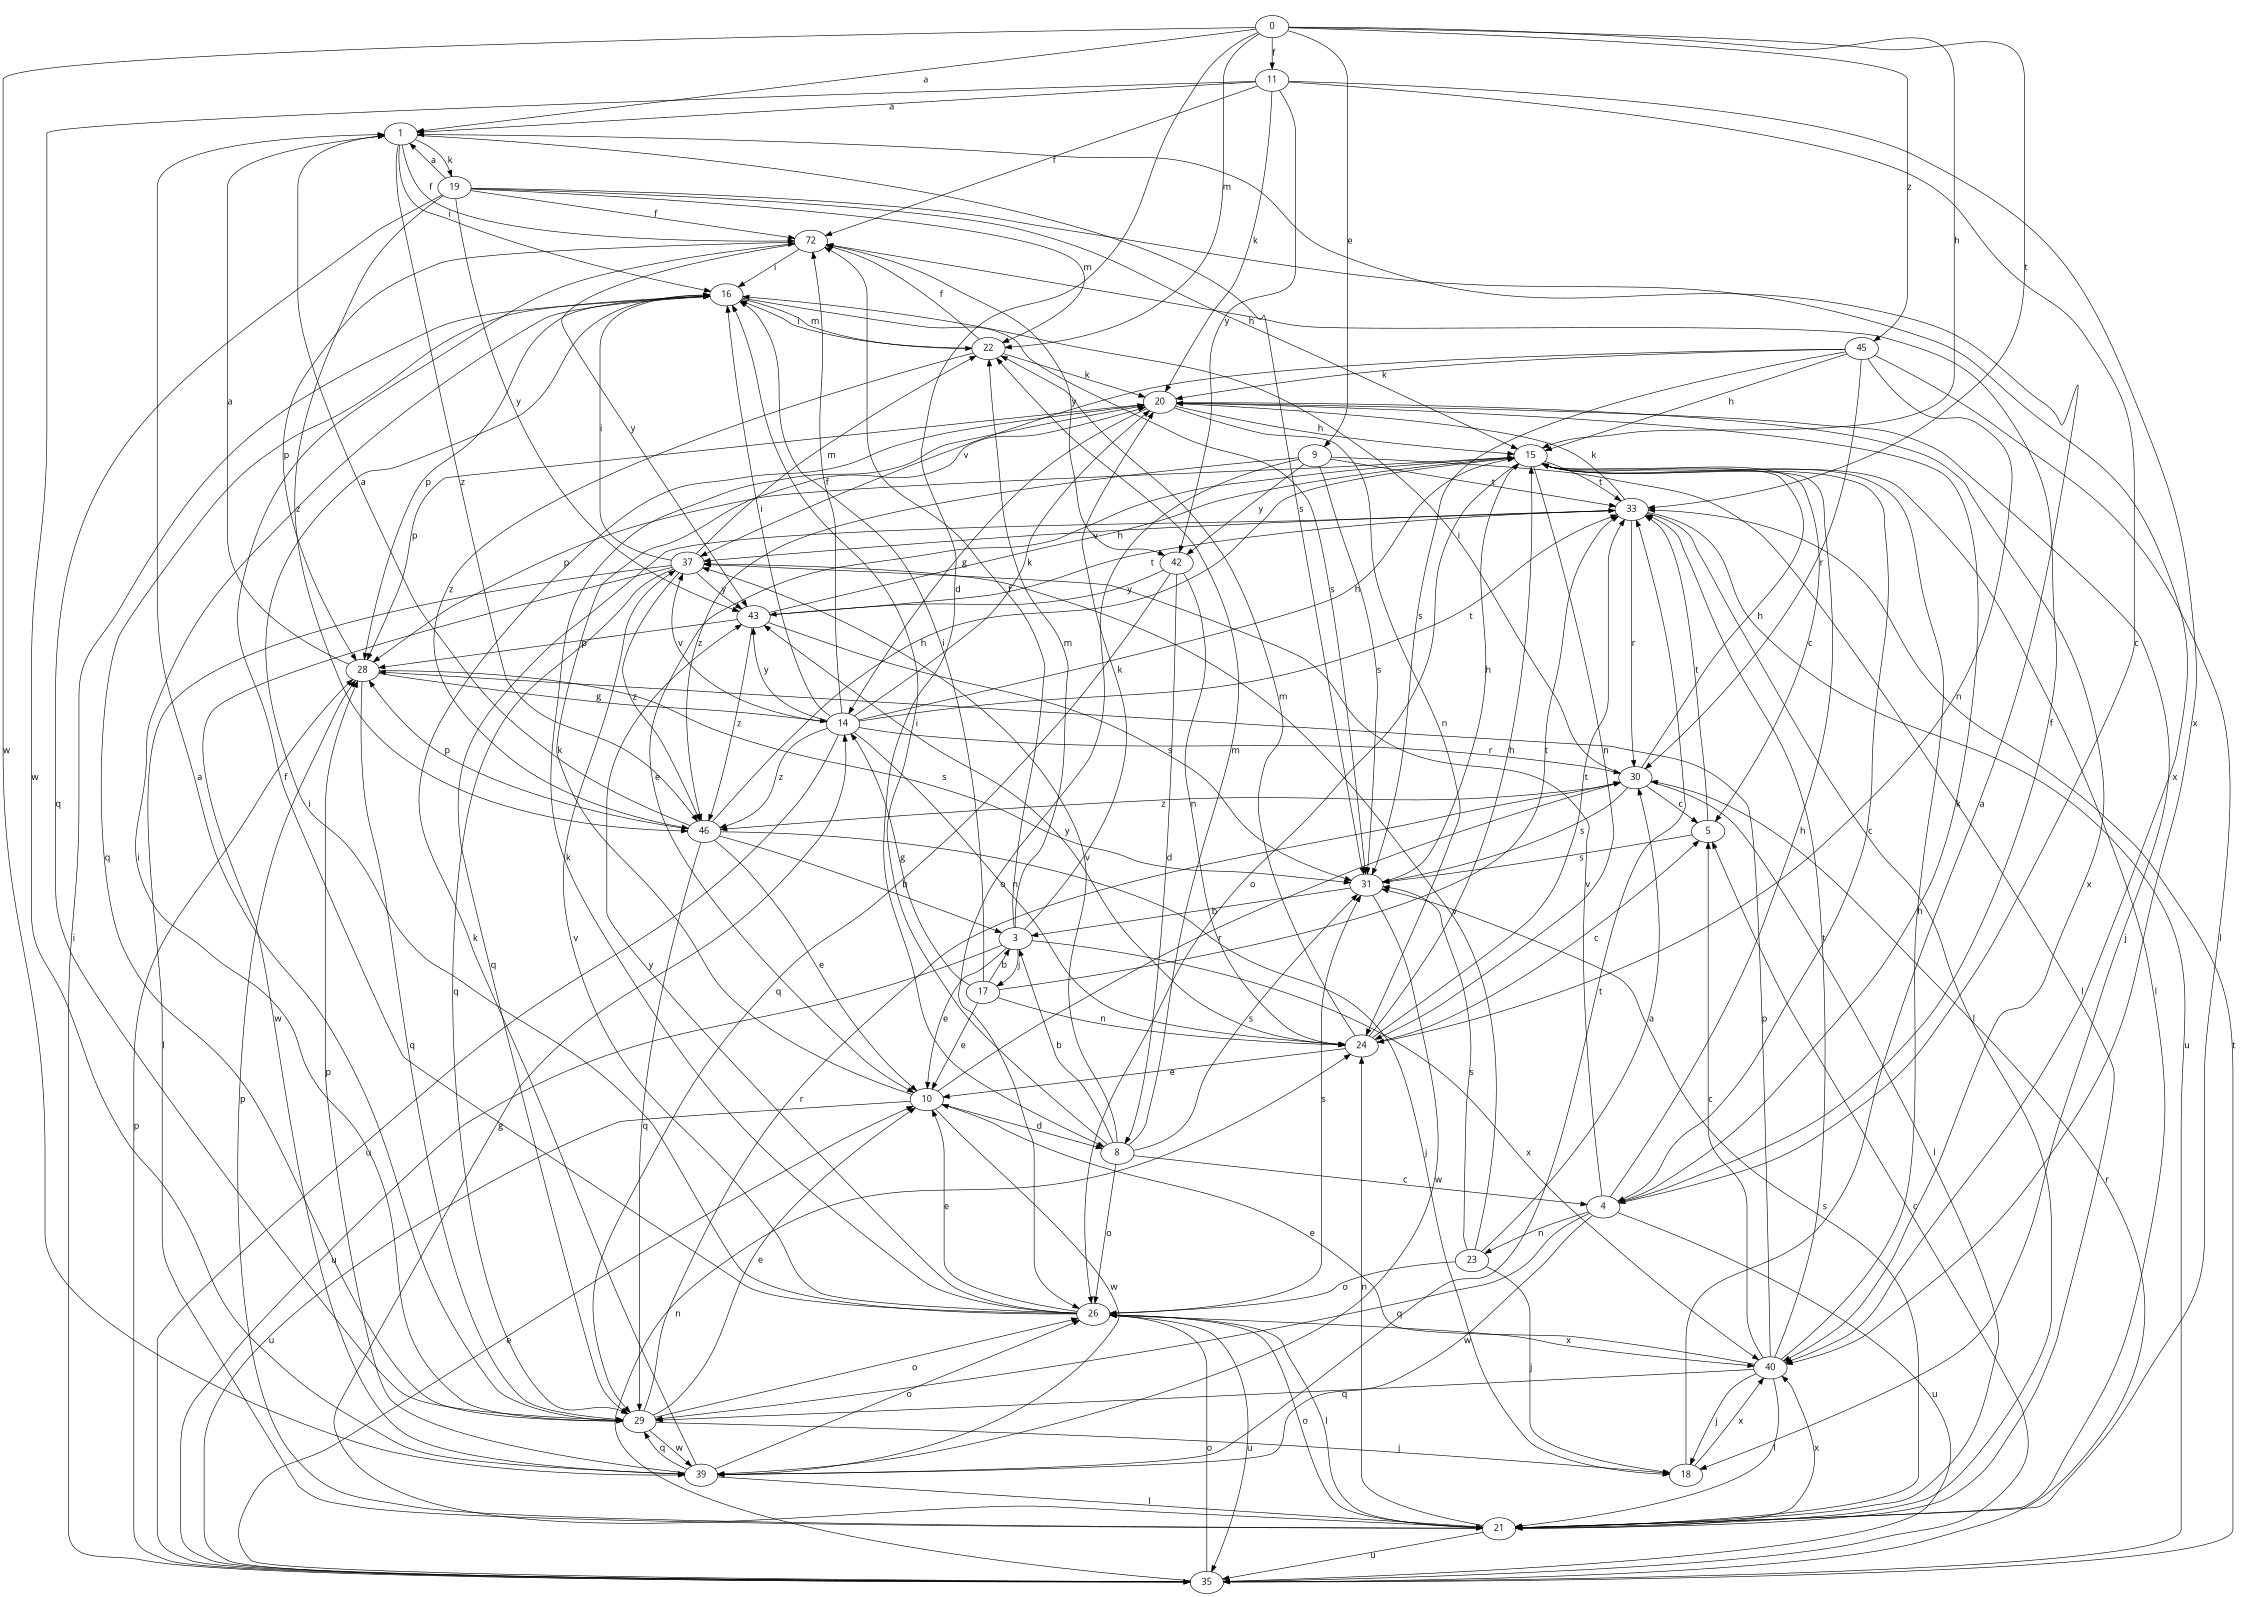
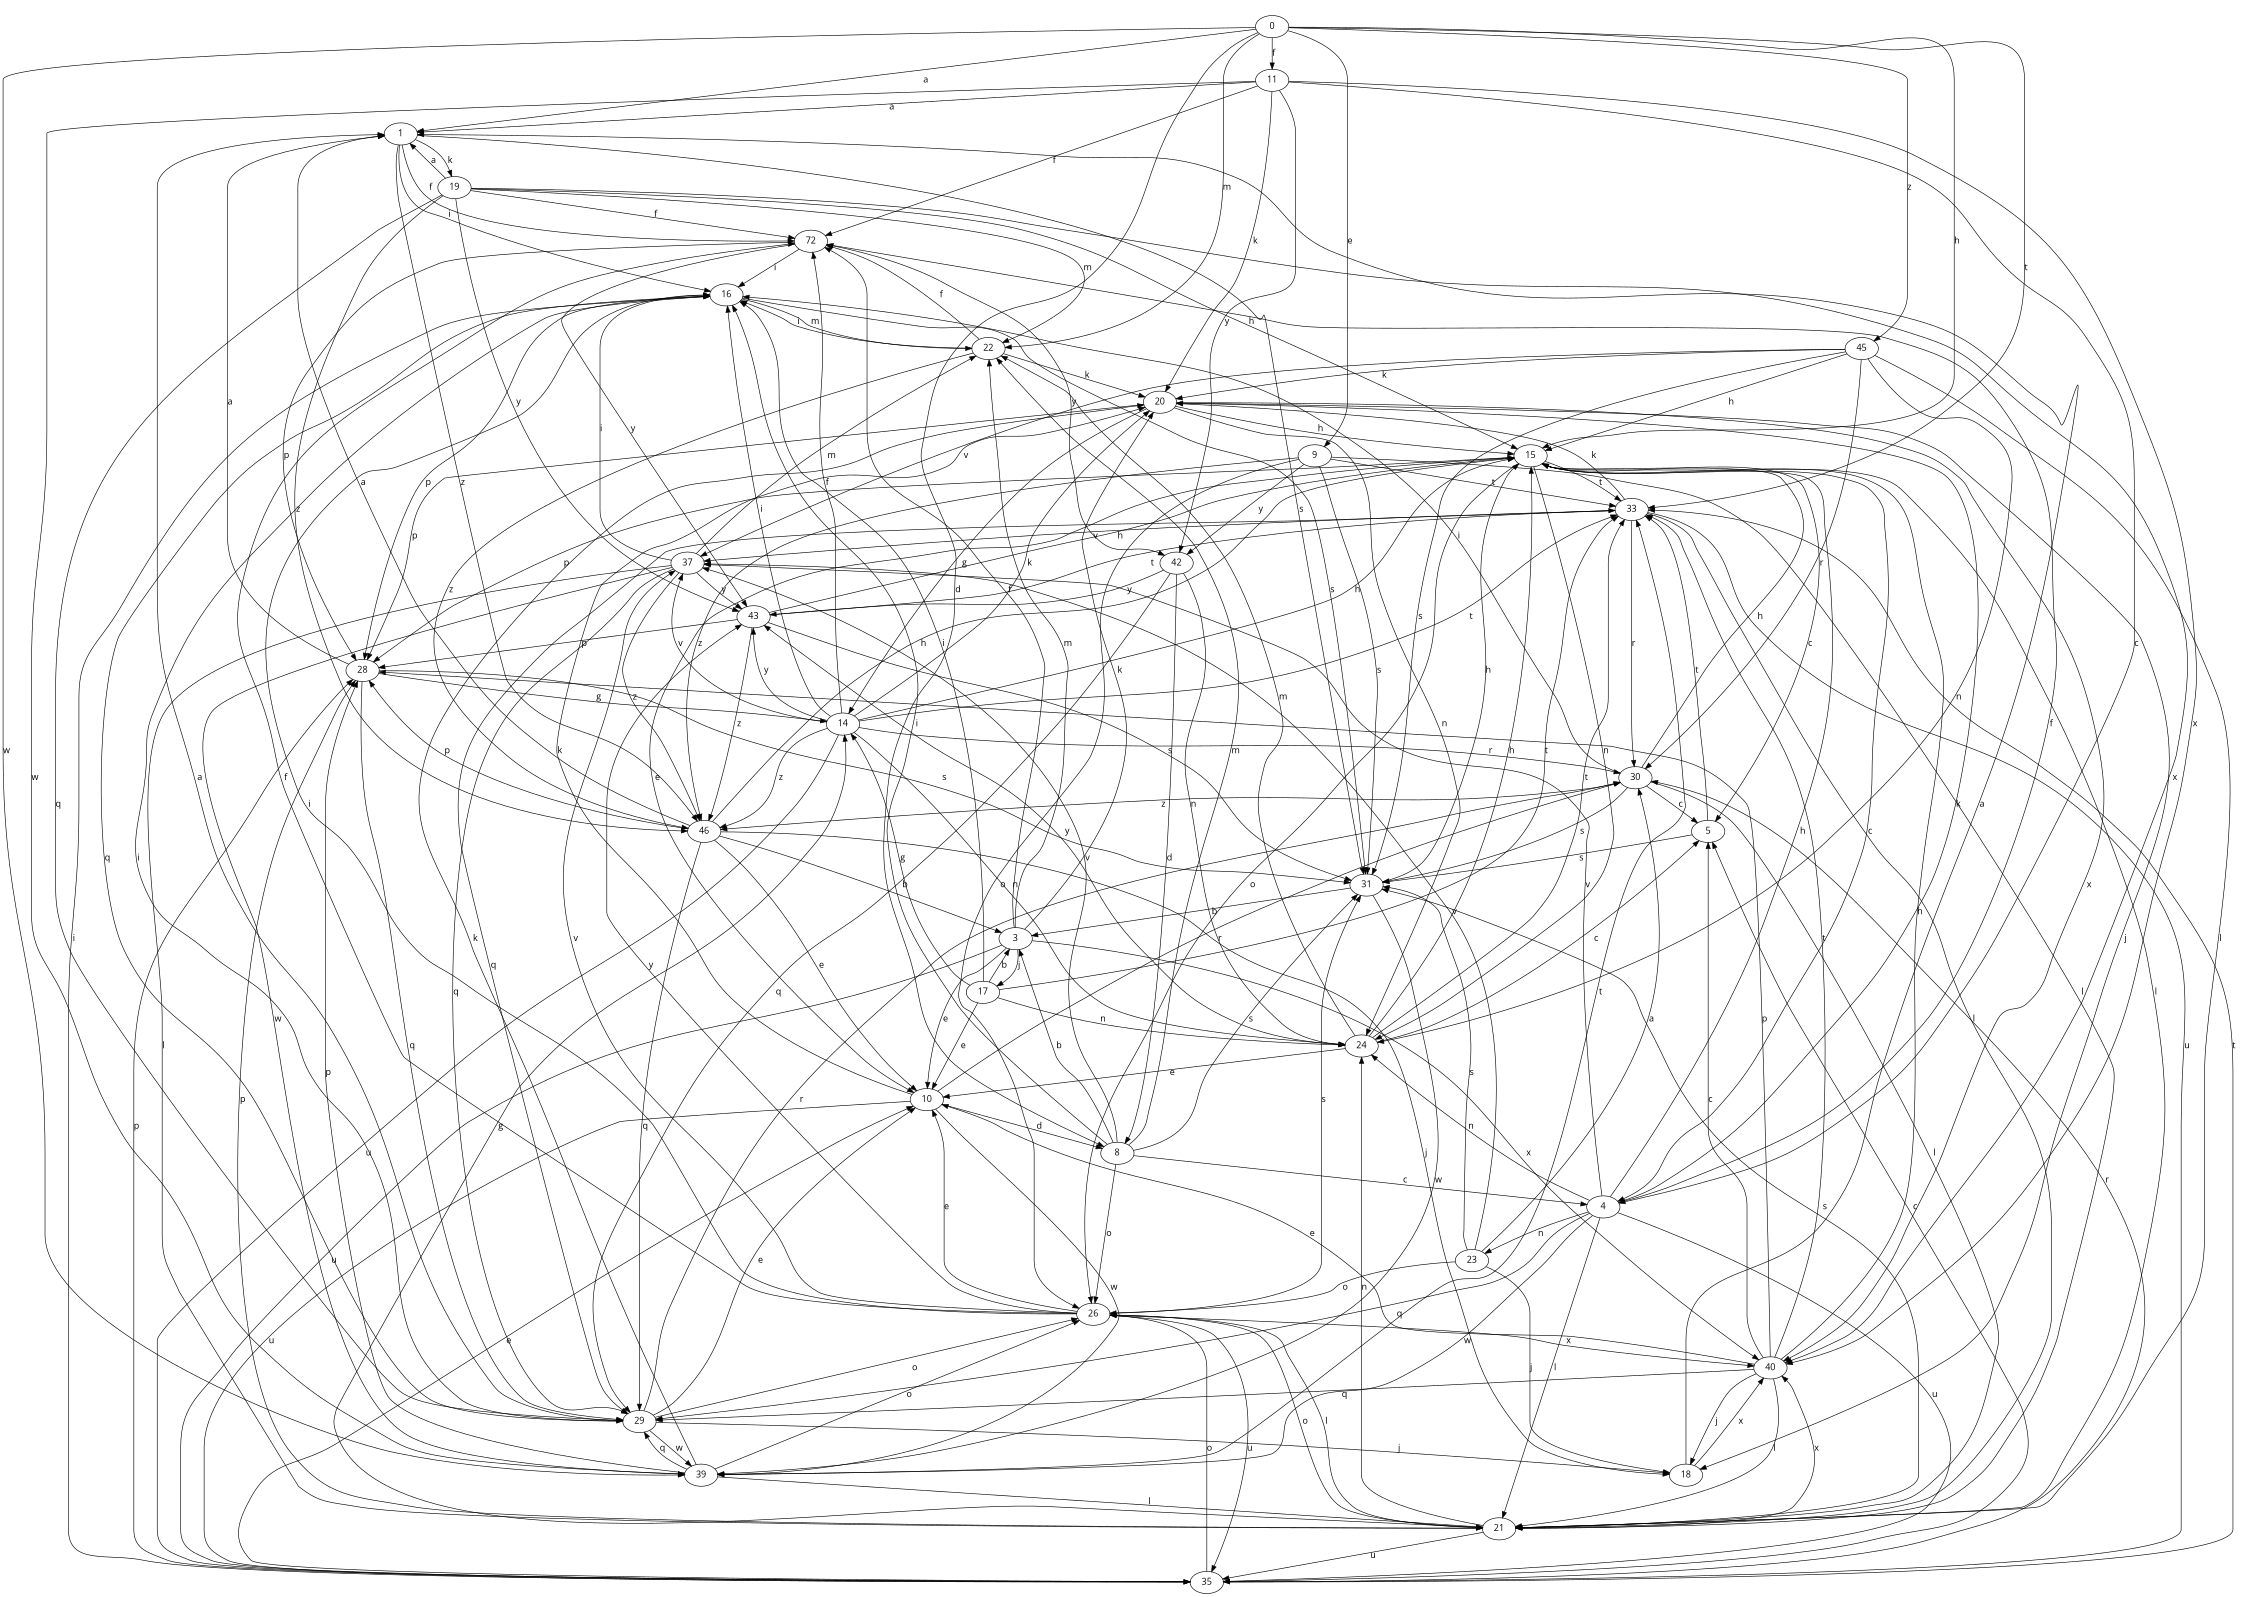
edge "26" -> "20": removed, label "k"
edge "35" -> "24": now "4" -> "24"
edge "4" -> "21": added, label "l"
